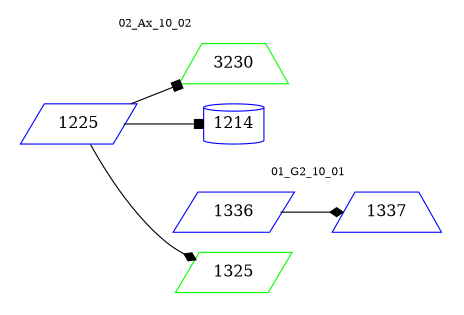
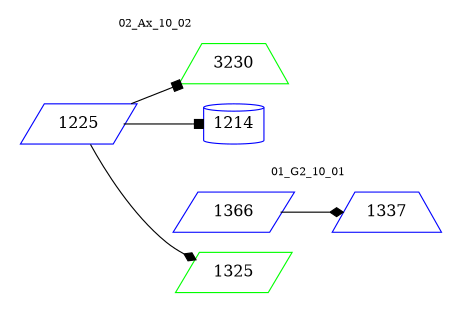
node "1336": label "1336" -> "1366"
